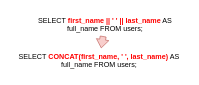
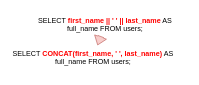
node "SELECT CONCAT(first_name, ' ', last_name) AS full_name FROM users;": moved (99, 60) -> (93, 57)
